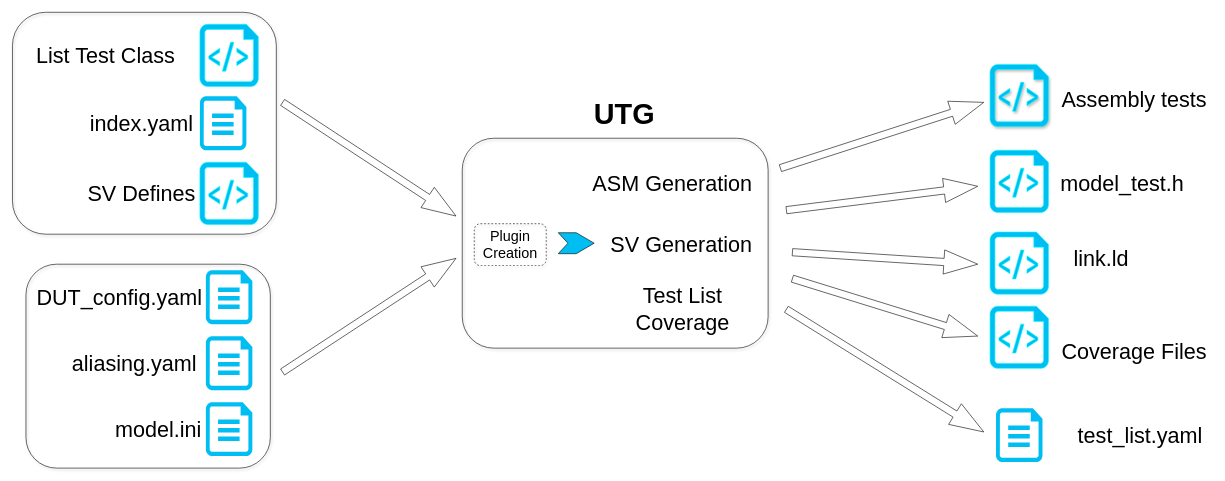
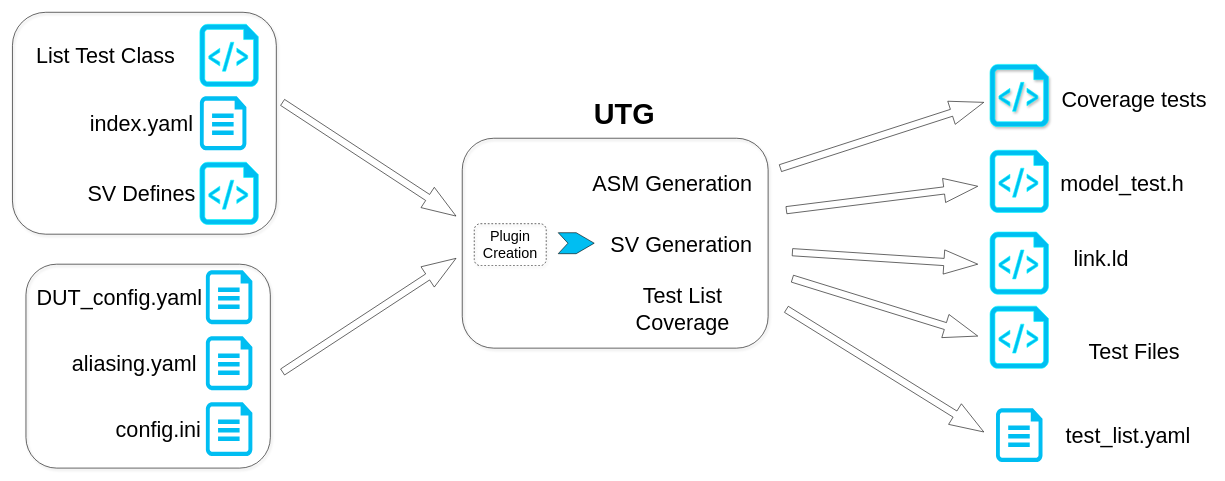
node "Assembly tests": label "Assembly tests" -> "Coverage tests"
node "Coverage Files": label "Coverage Files" -> "Test Files"
node "model.ini": label "model.ini" -> "config.ini"
node "test_list.yaml": moved (1140, 435) -> (1128, 435)
